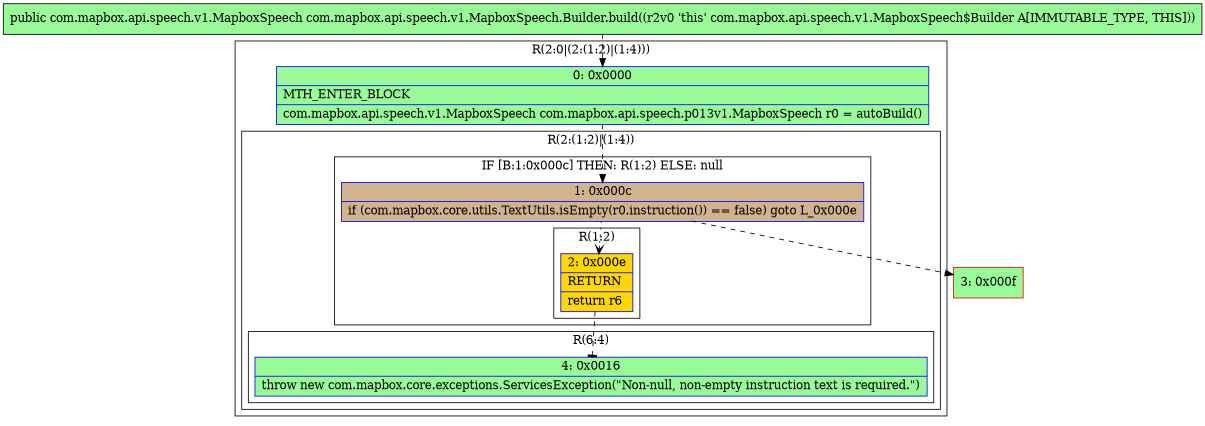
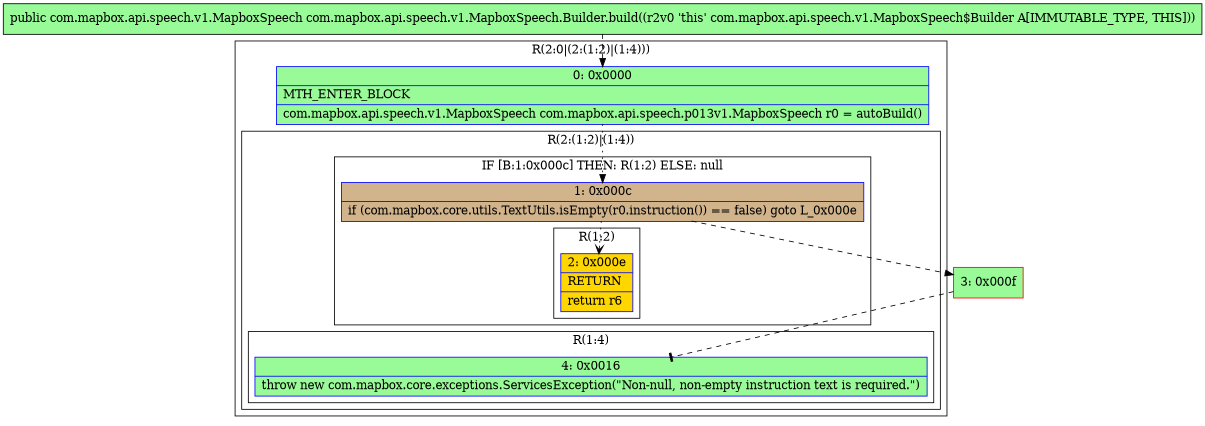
edge "0: 0x0000" -> "1: 0x000c": style dashed -> dotted
edge "2: 0x000e" -> "4: 0x0016": now "3: 0x000f" -> "4: 0x0016"
cluster "R(6:4)": label "R(6:4)" -> "R(1:4)"
